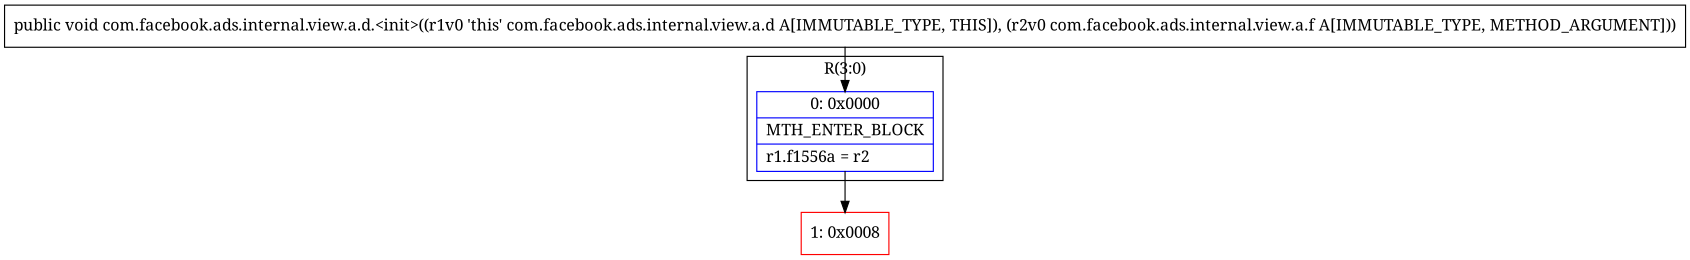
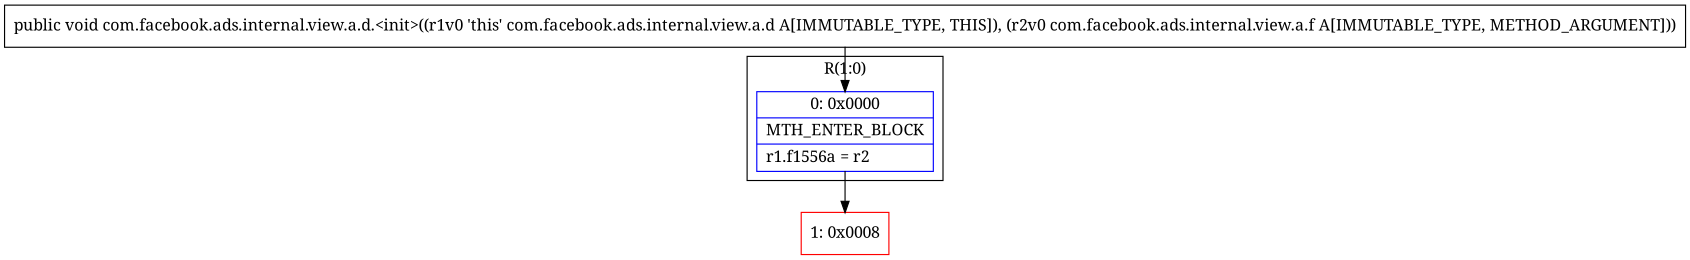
cluster "R(3:0)": label "R(3:0)" -> "R(1:0)"
